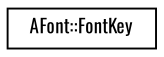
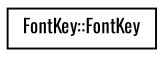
node "AFont::FontKey": label "AFont::FontKey" -> "FontKey::FontKey"
